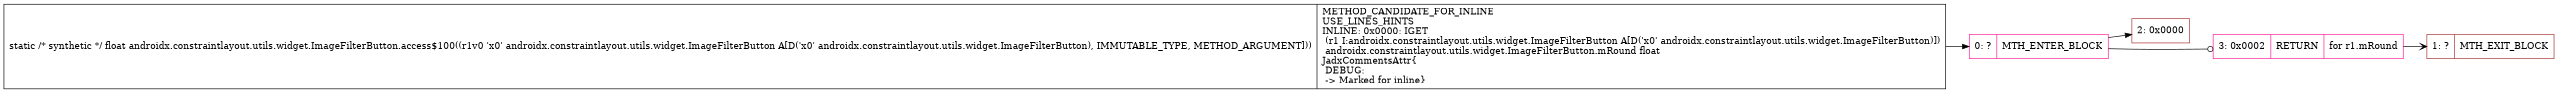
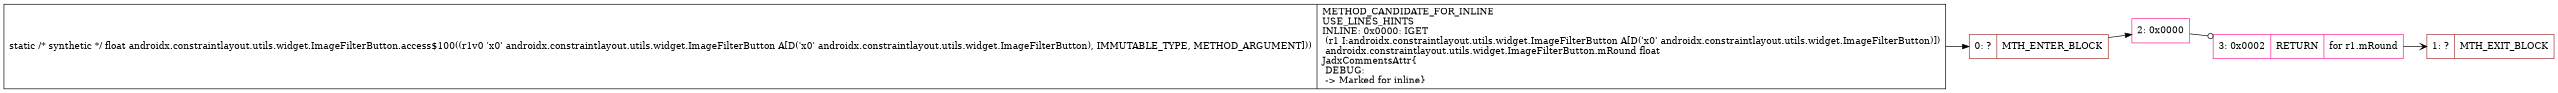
node "2: 0x0000": color brown -> deeppink
node "0: ?": color deeppink -> brown
edge "0: ?" -> "3: 0x0002": now "2: 0x0000" -> "3: 0x0002"
